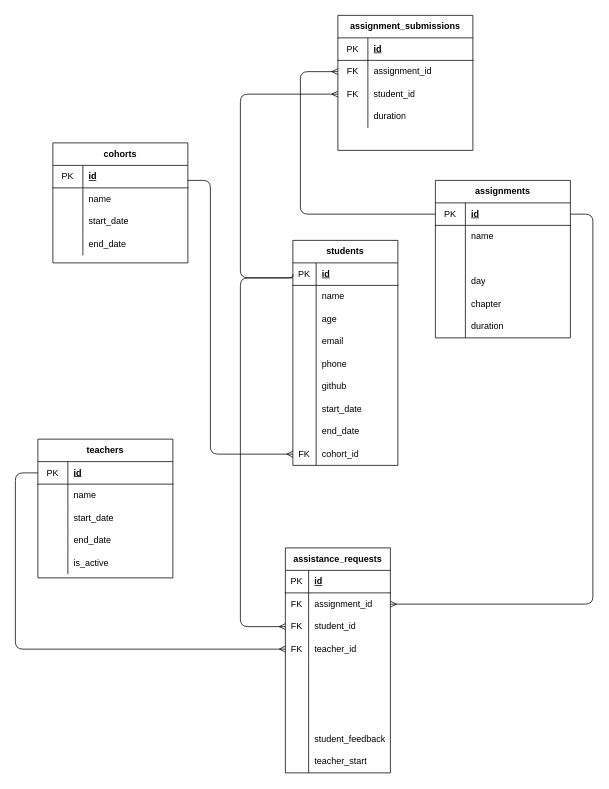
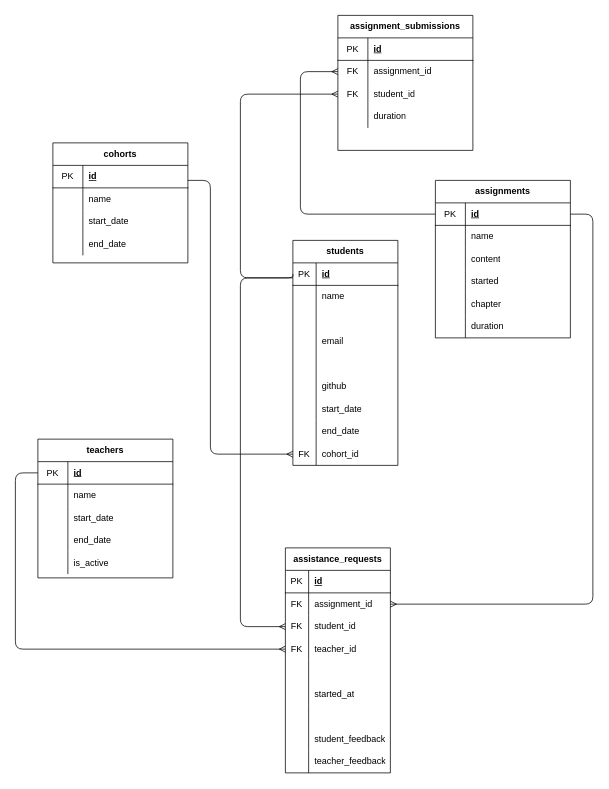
node "content": added
node "day": label "day" -> "started"
node "age": removed
node "phone": removed
node "started_at": added
node "teacher_start": label "teacher_start" -> "teacher_feedback"
